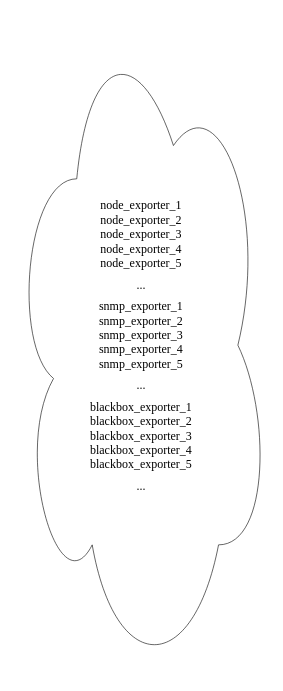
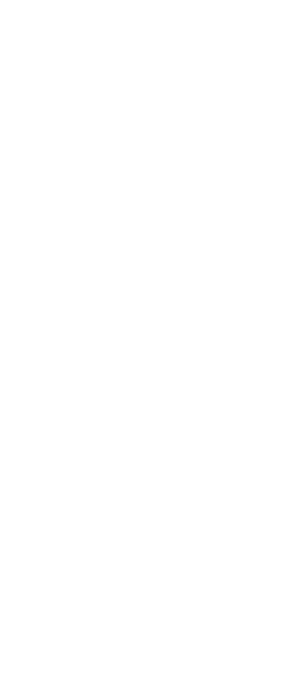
node "node_exporter_1 node_exporter_2 node_exporter_3 node_exporter_4 node_exporter_5 ... snmp_exporter_1 snmp_exporter_2 snmp_exporter_3 snmp_exporter_4 snmp_exporter_5 ... blackbox_exporter_1 blackbox_exporter_2 blackbox_exporter_3 blackbox_exporter_4 blackbox_exporter_5 ...": removed
